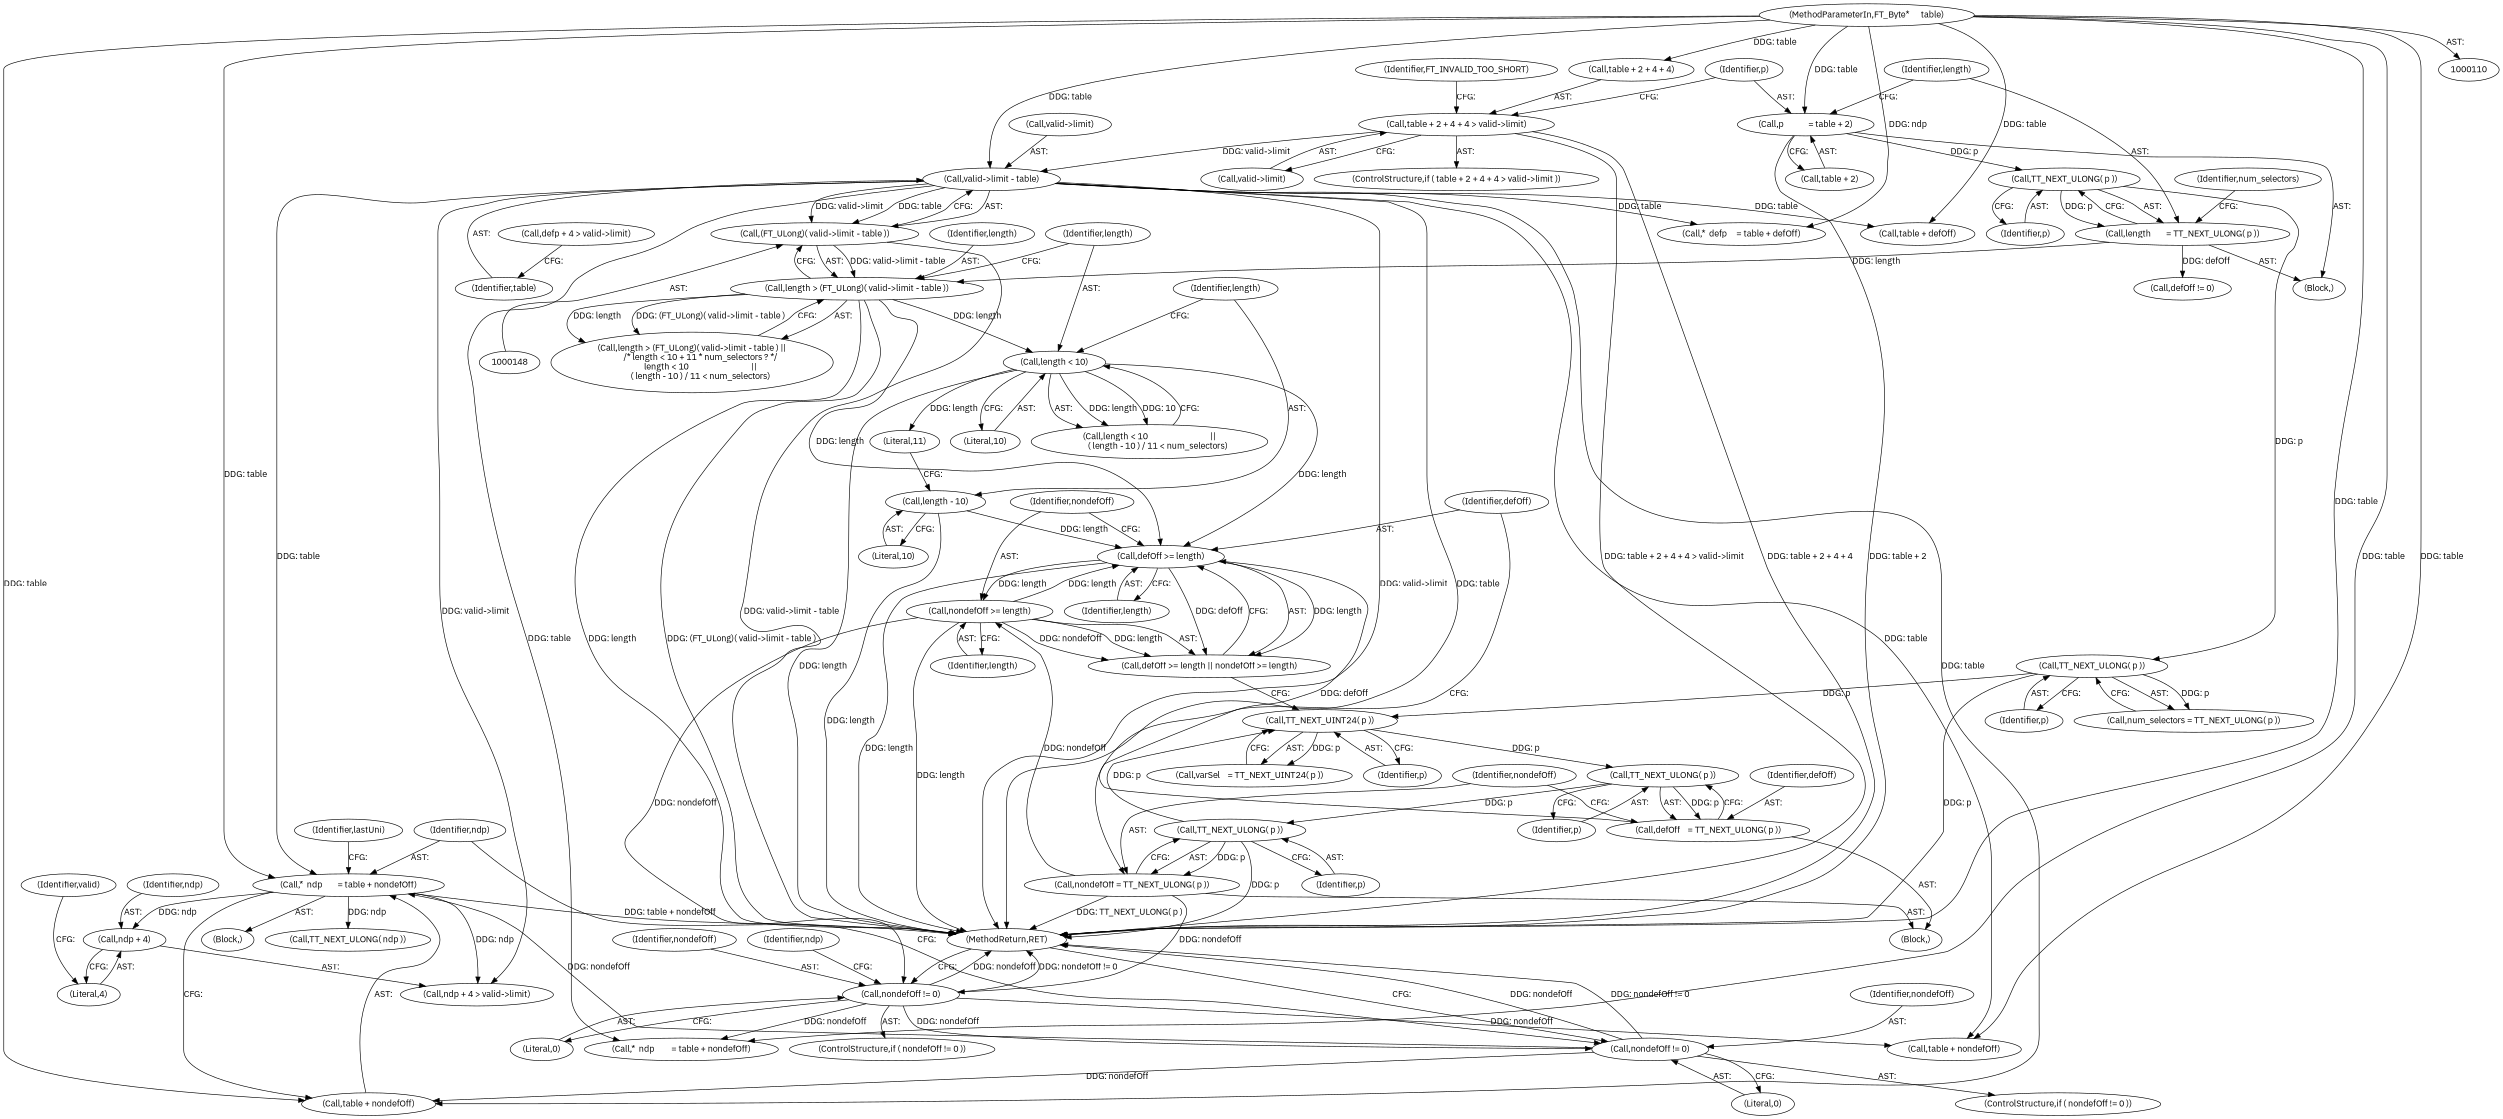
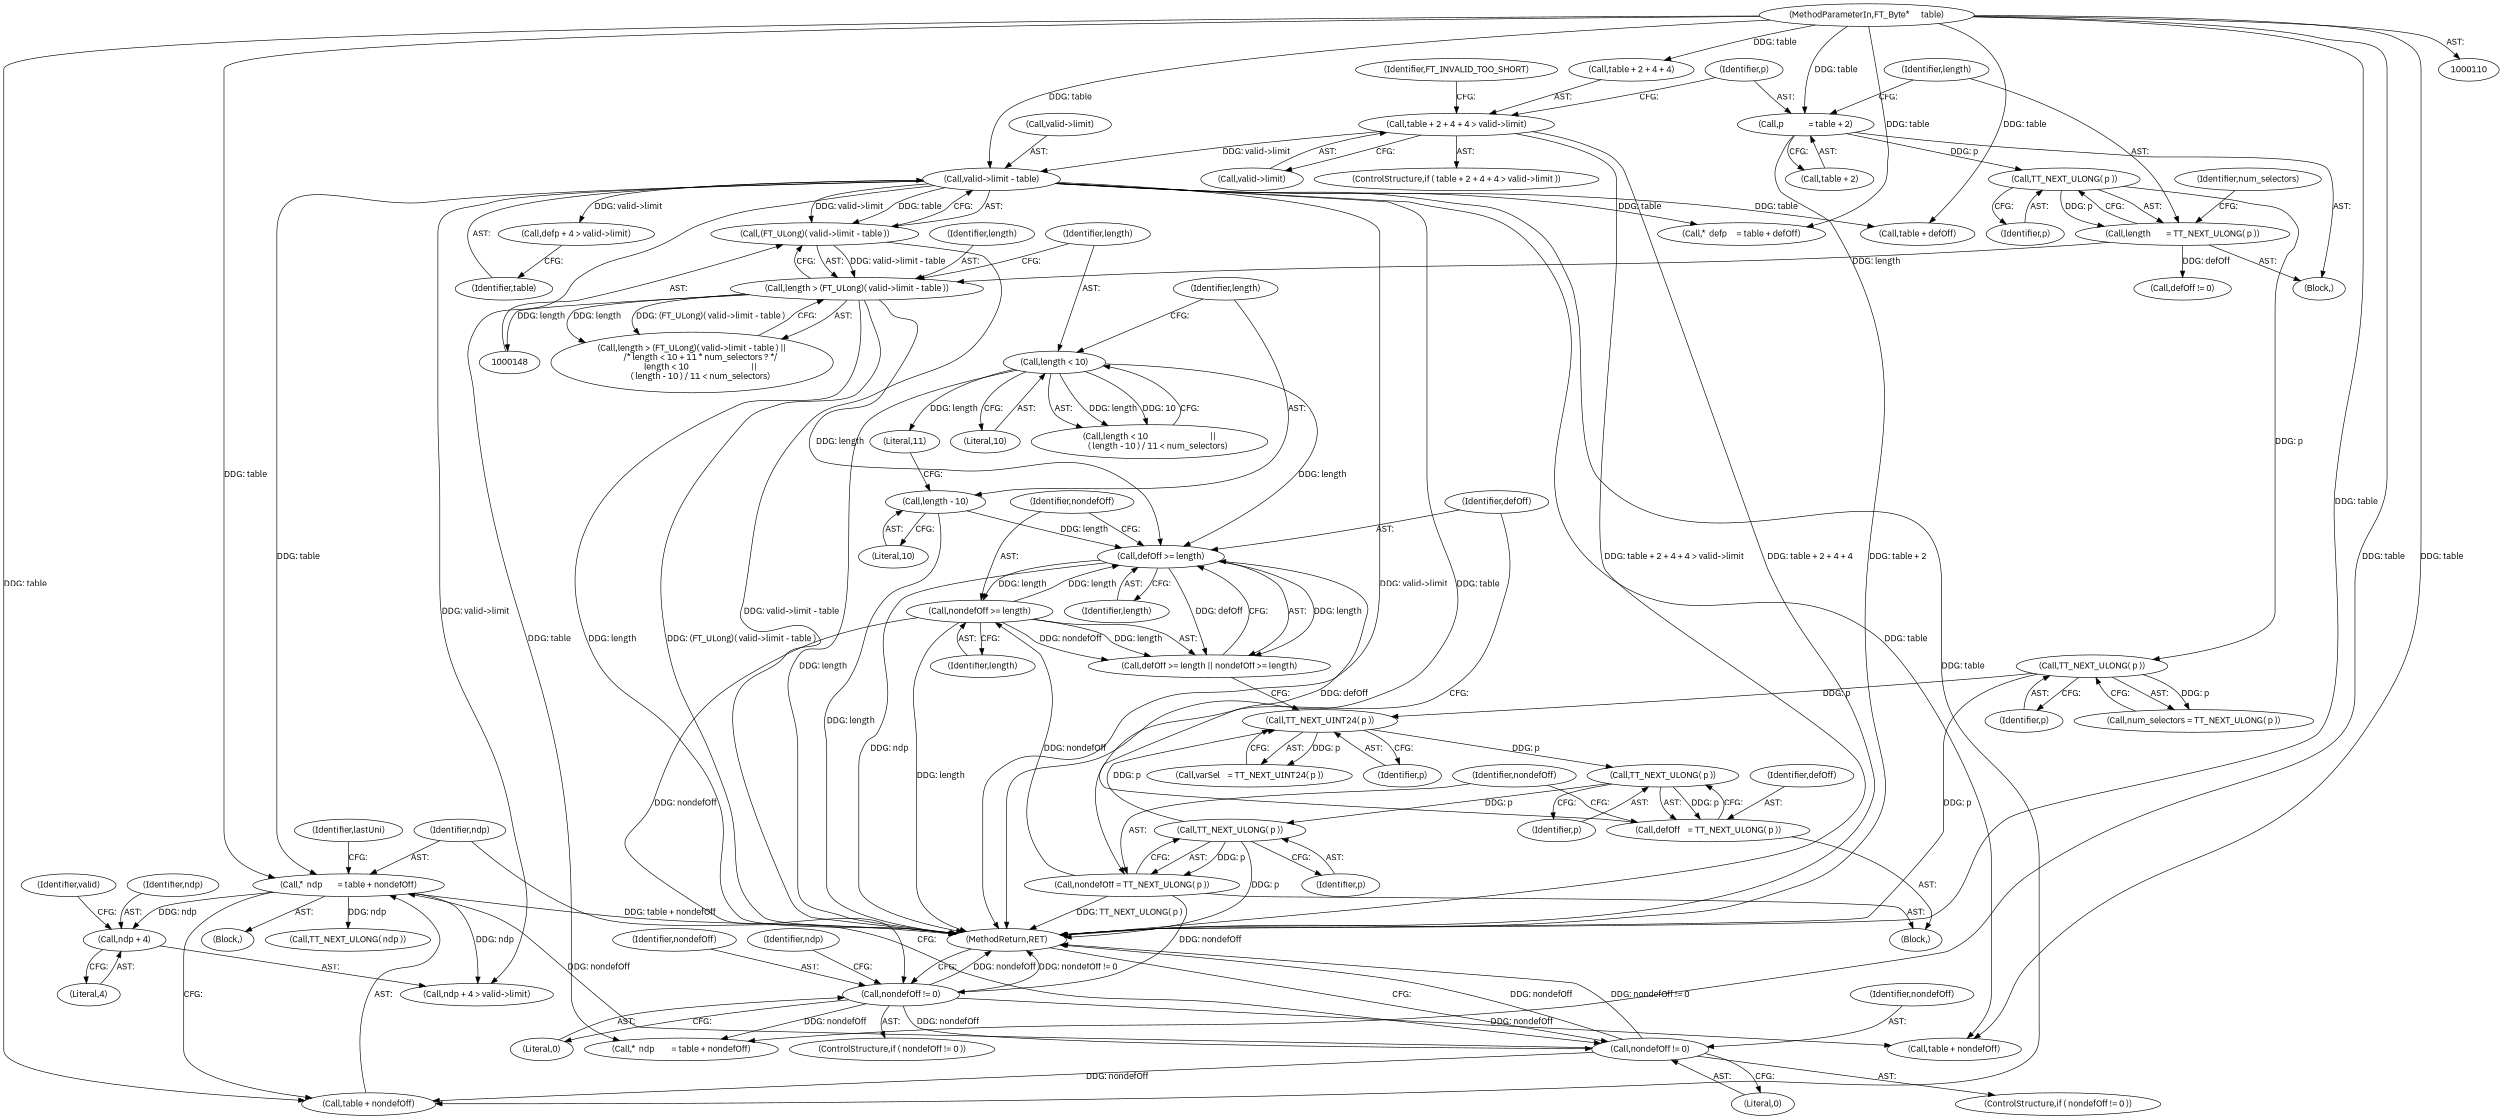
edge "(MethodParameterIn,FT_Byte*      table)" -> "(Call,*  defp     = table + defOff)": label "DDG: ndp" -> "DDG: table"
edge "(Call,valid->limit - table)" -> "(Call,defp + 4 > valid->limit)": added, label "DDG: valid->limit"
edge "(Call,length > (FT_ULong)( valid->limit - table ))" -> "(Call,length < 10)": now "(Call,length > (FT_ULong)( valid->limit - table ))" -> "1000148"
edge "(Call,defOff >= length)" -> "(MethodReturn,RET)": label "DDG: length" -> "DDG: ndp"
edge "(Identifier,valid)" -> "(Literal,4)": now "(Identifier,valid)" -> "(Call,ndp + 4)"
